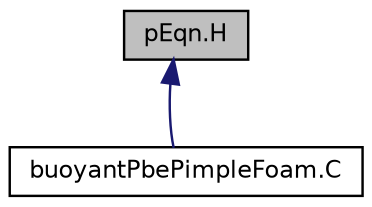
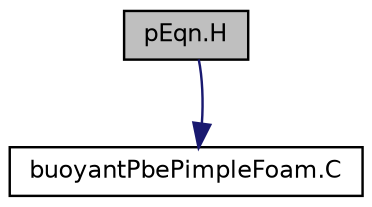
edge "buoyantPbePimpleFoam.C" -> "pEqn.H": reversed
